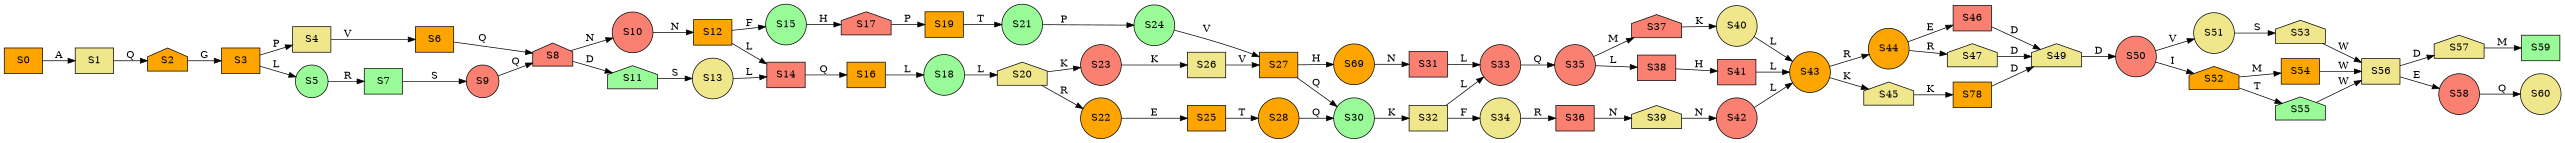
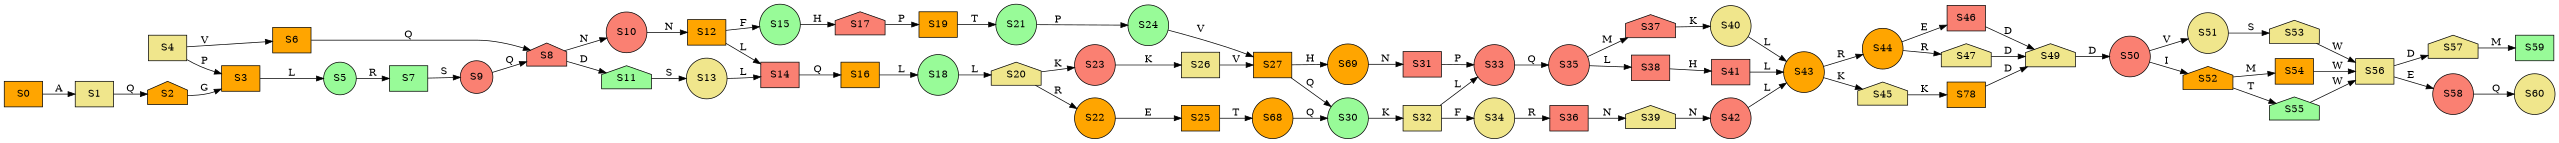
edge "S3" -> "S4": reversed
edge "S31" -> "S33": label "L" -> "P"
node "S28": label "S28" -> "S68"
